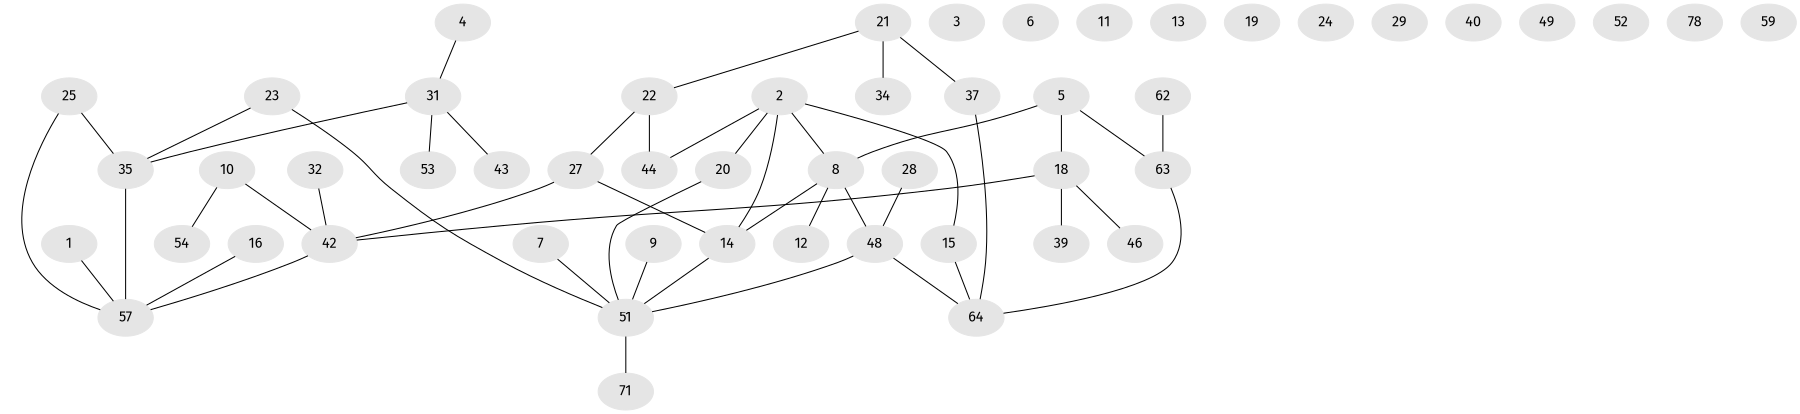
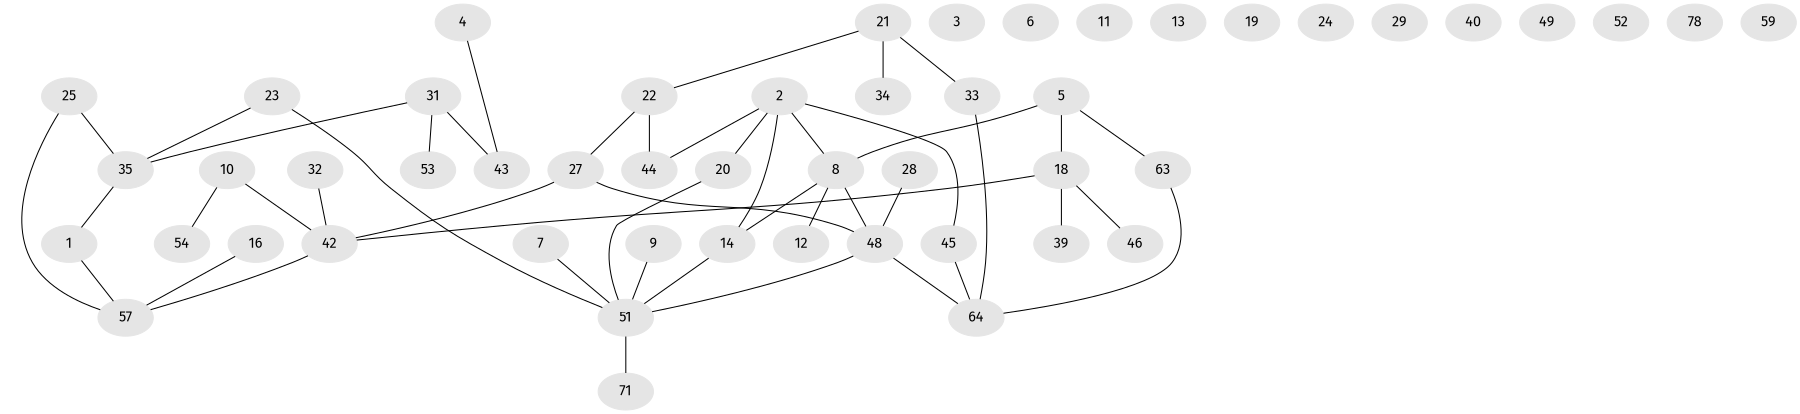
edge "4" -- "31": now "4" -- "43"
node "37": label "37" -> "33"
node "62": removed
edge "27" -- "14": now "27" -- "48"
edge "35" -- "57": now "35" -- "1"
node "15": label "15" -> "45"
